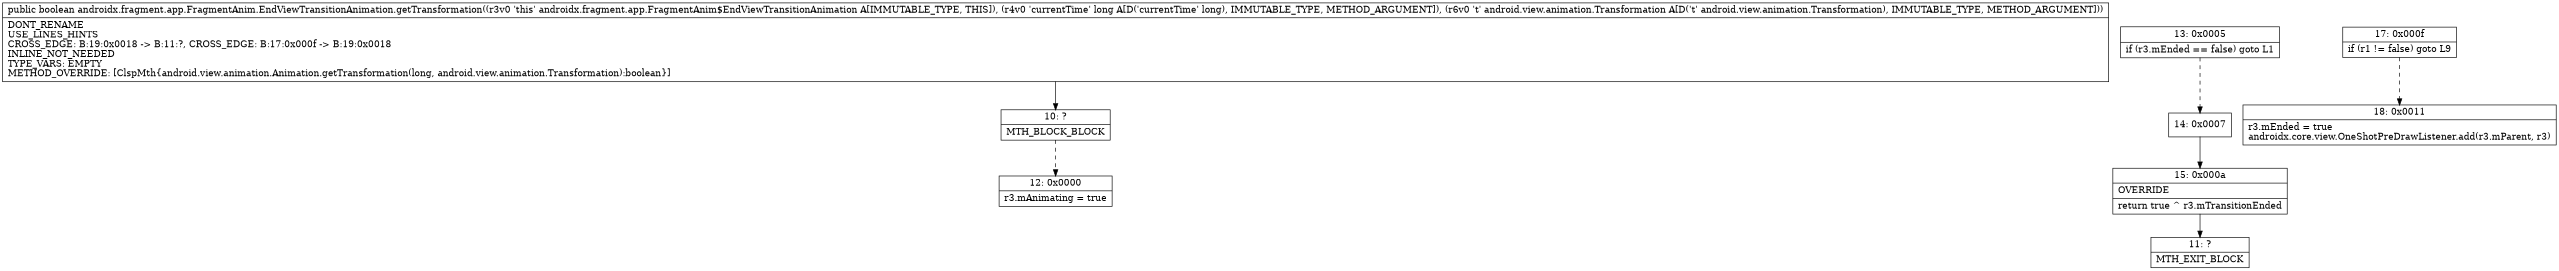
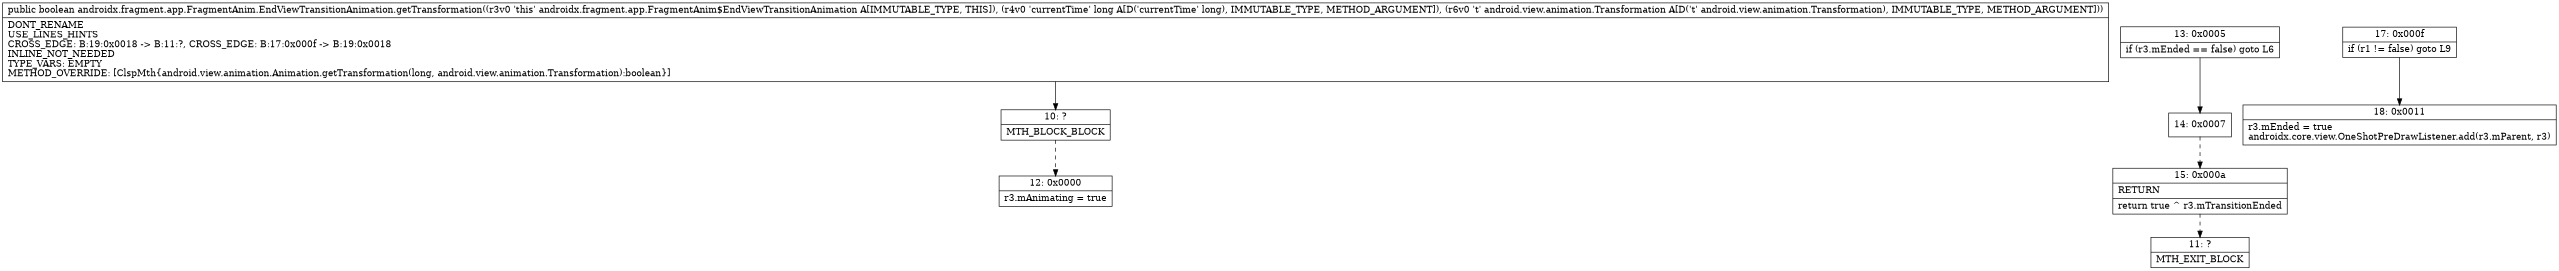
node "13: 0x0005": text "if (r3.mEnded == false) goto L1" -> "if (r3.mEnded == false) goto L6"
edge "17: 0x000f" -> "18: 0x0011": style dashed -> solid
edge "13: 0x0005" -> "14: 0x0007": style dashed -> solid
edge "14: 0x0007" -> "15: 0x000a": style solid -> dashed
node "15: 0x000a": text "OVERRIDE" -> "RETURN"
edge "15: 0x000a" -> "11: ?": style solid -> dashed
